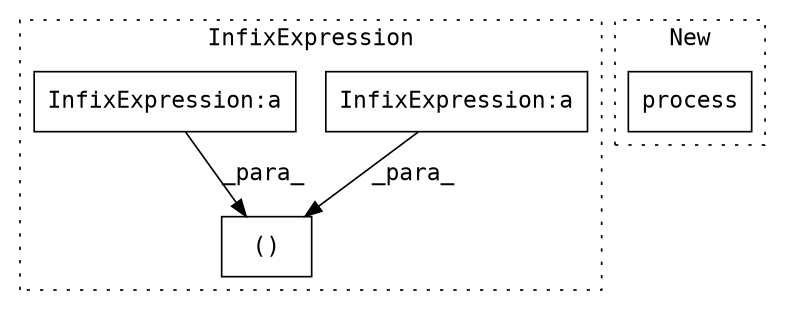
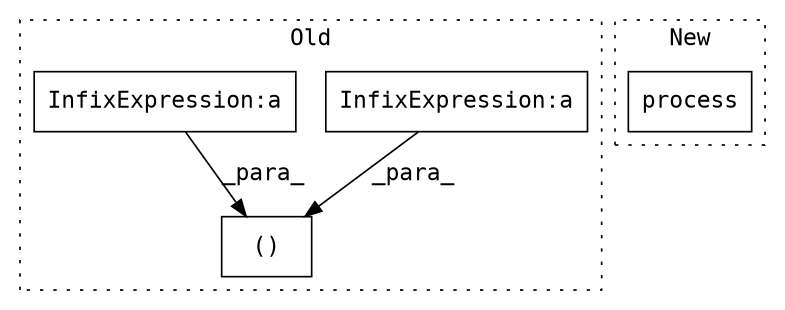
cluster "InfixExpression": label "InfixExpression" -> "Old"
